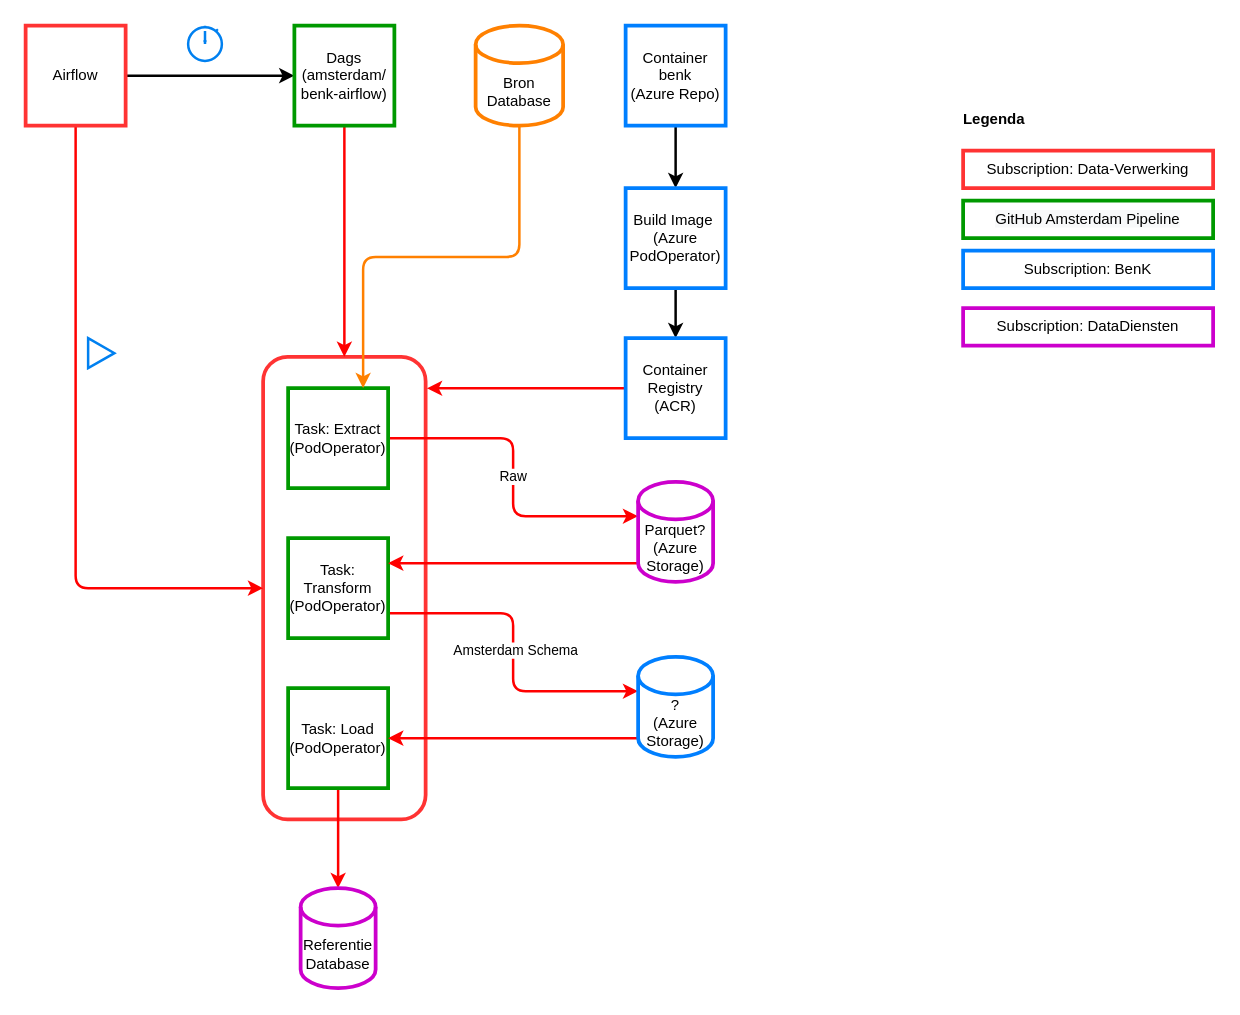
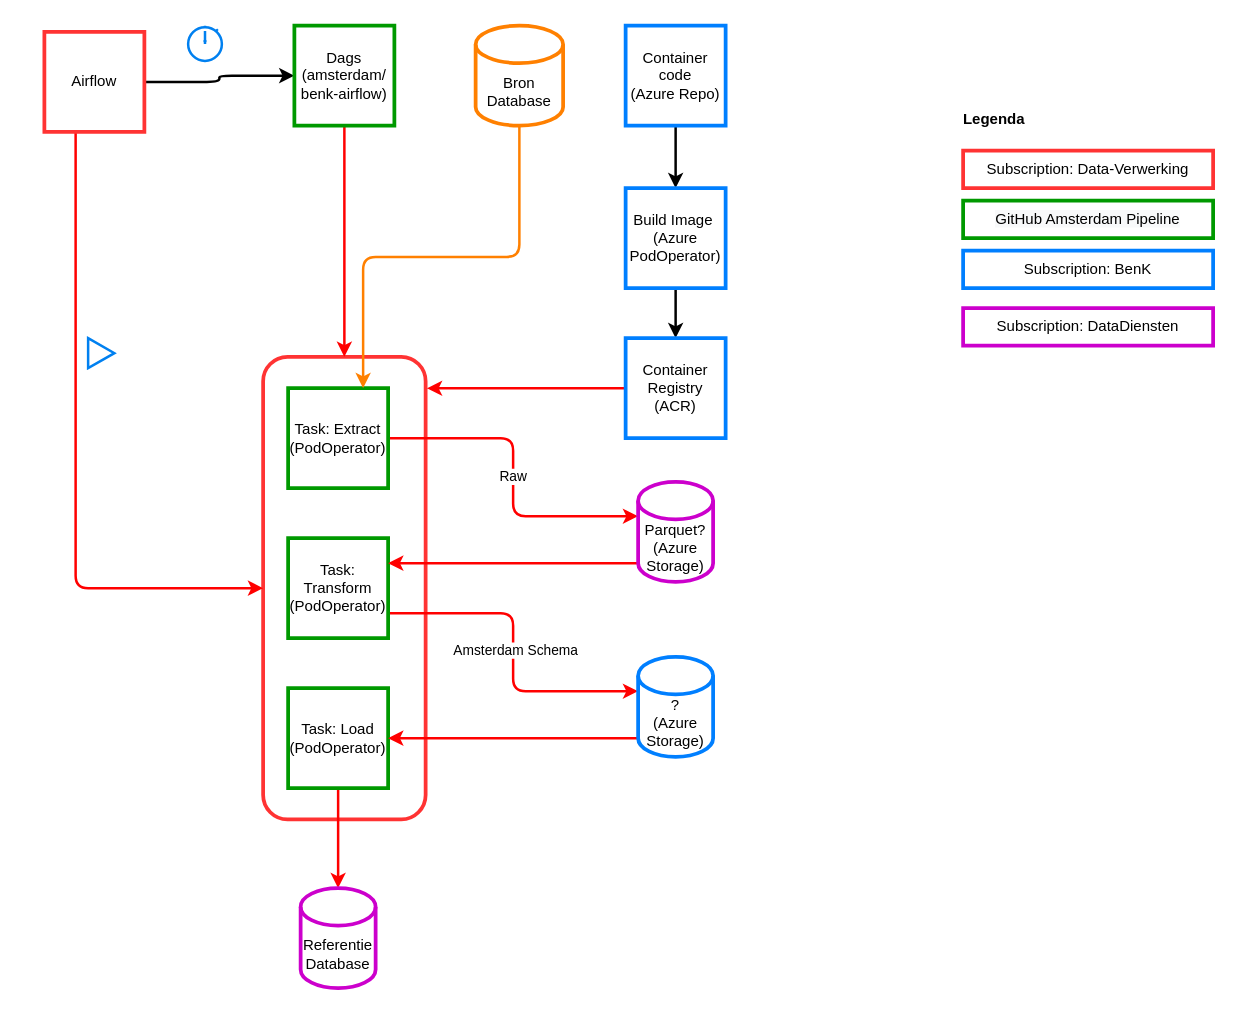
node "Airflow": moved (76, 76) -> (94, 82)
node "Container benk (Azure Repo)": label "Container benk (Azure Repo)" -> "Container code (Azure Repo)"
